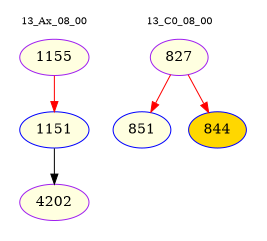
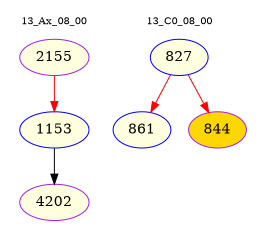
node "1155": label "1155" -> "2155"
node "827": color purple -> blue
node "1151": label "1151" -> "1153"
node "851": label "851" -> "861"
node "844": color blue -> purple
